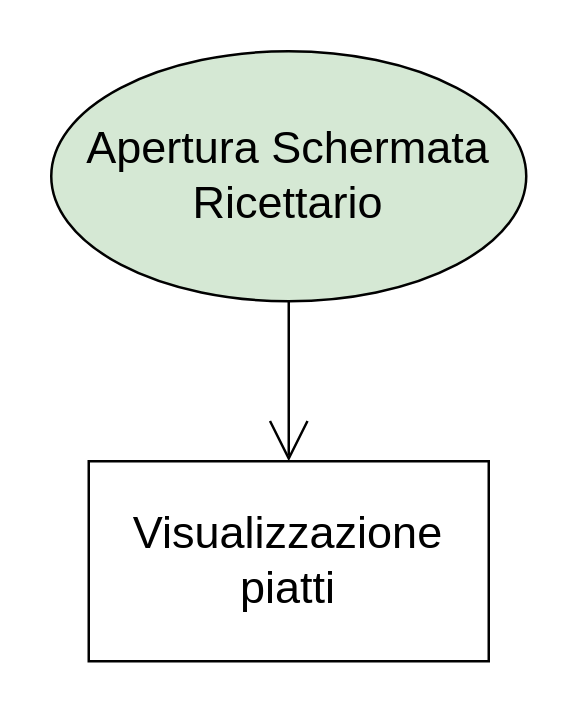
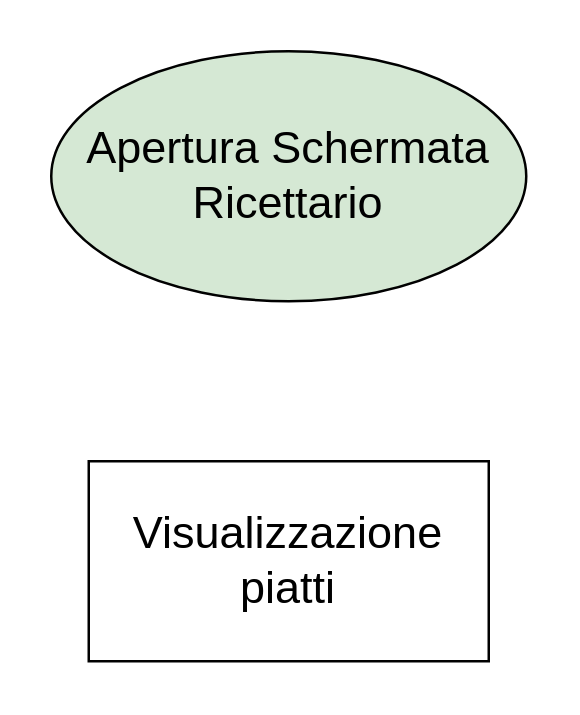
edge "Apertura Schermata Ricettario" -> "Visualizzazione piatti": removed
